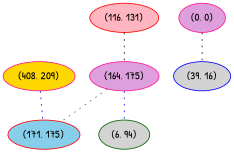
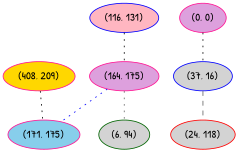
node "(116, 131)": color red -> blue
node "(39, 16)": label "(39, 16)" -> "(37, 16)"
edge "(164, 175)" -- "(171, 175)": color gray40 -> blue
edge "(408, 209)" -- "(171, 175)": color blue -> black
edge "(164, 175)" -- "(6, 94)": color blue -> gray40
node "(171, 175)": color red -> deeppink
node "(24, 118)": added
